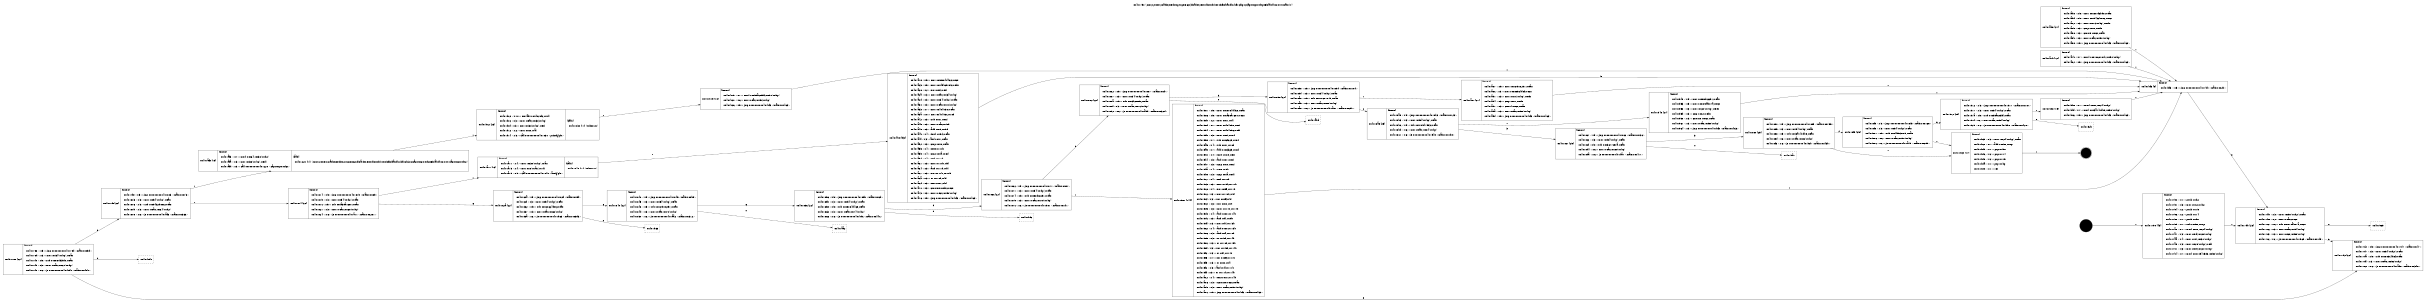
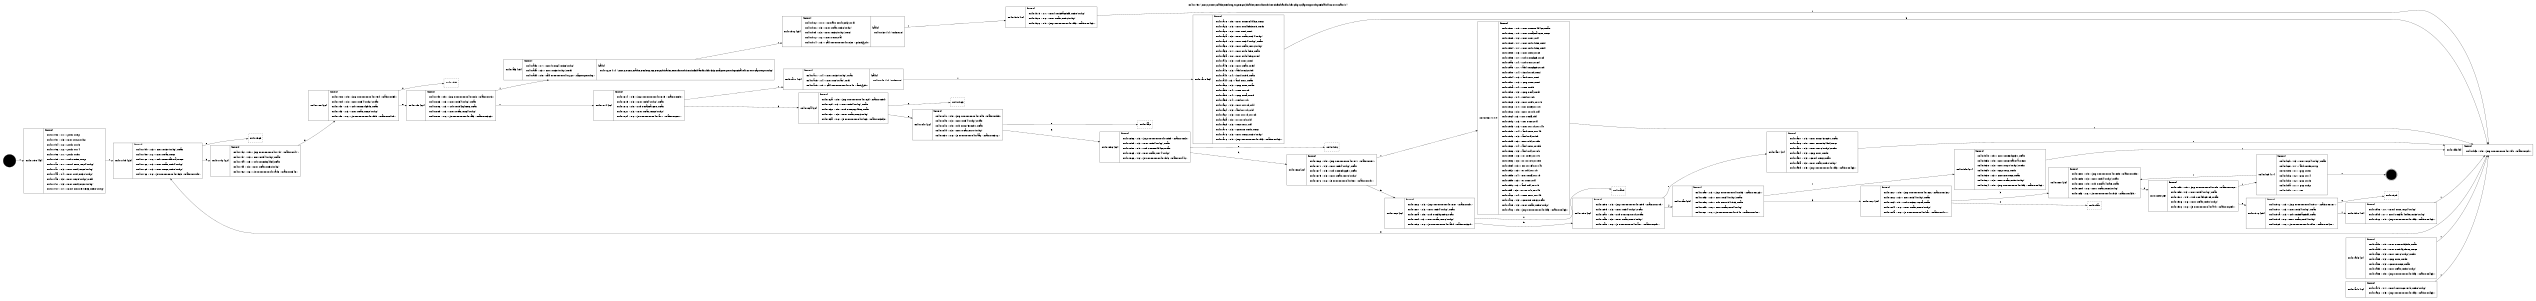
edge "0x4018e0 [25]" -> "0x401bcb [17]": reversed
edge "0x4017e8 [22]" -> "0x4017d2 [22]": reversed
